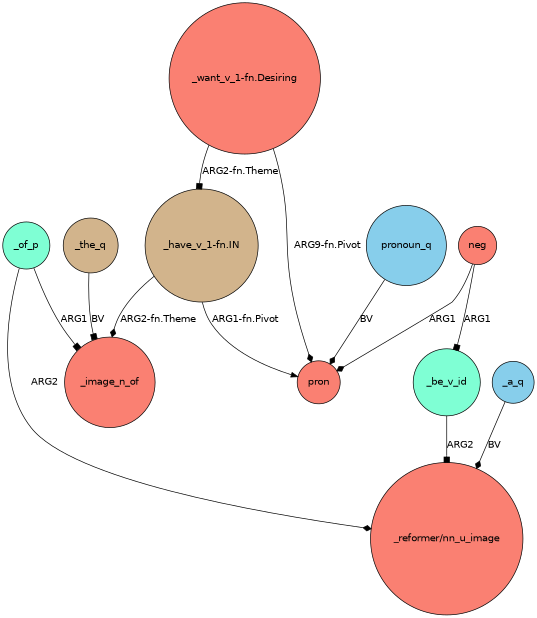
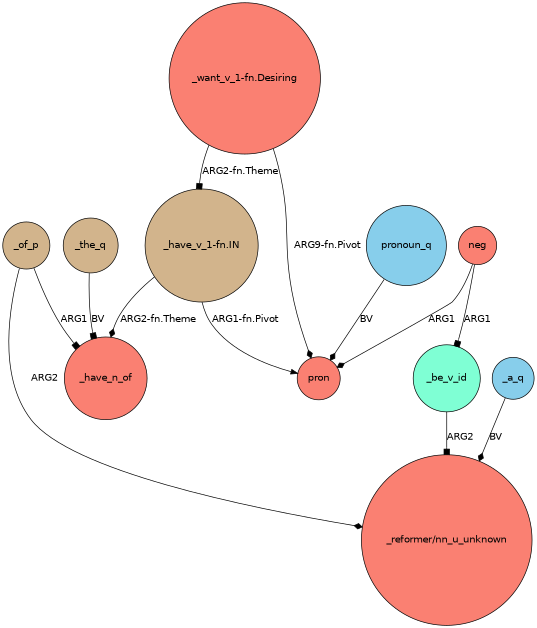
node "_of_p": fillcolor aquamarine -> tan
node "_image_n_of": label "_image_n_of" -> "_have_n_of"
node "_reformer/nn_u_image": label "_reformer/nn_u_image" -> "_reformer/nn_u_unknown"
